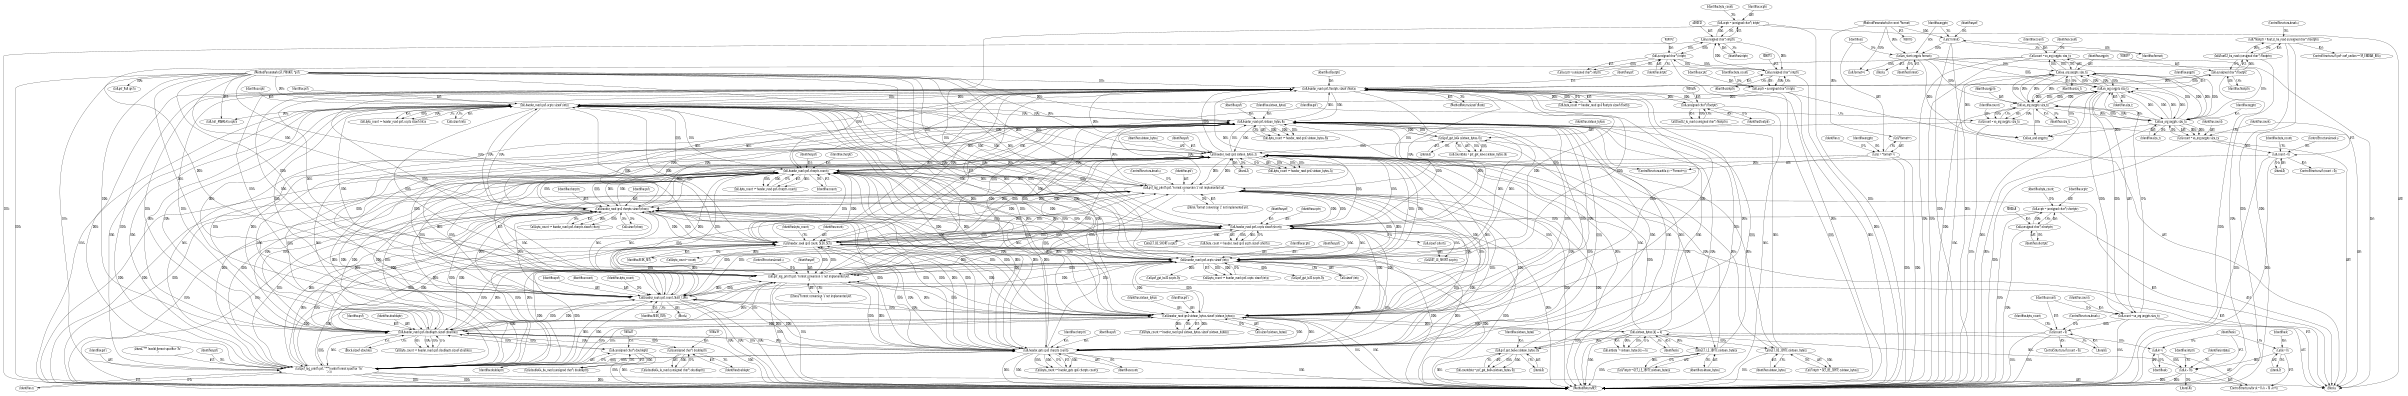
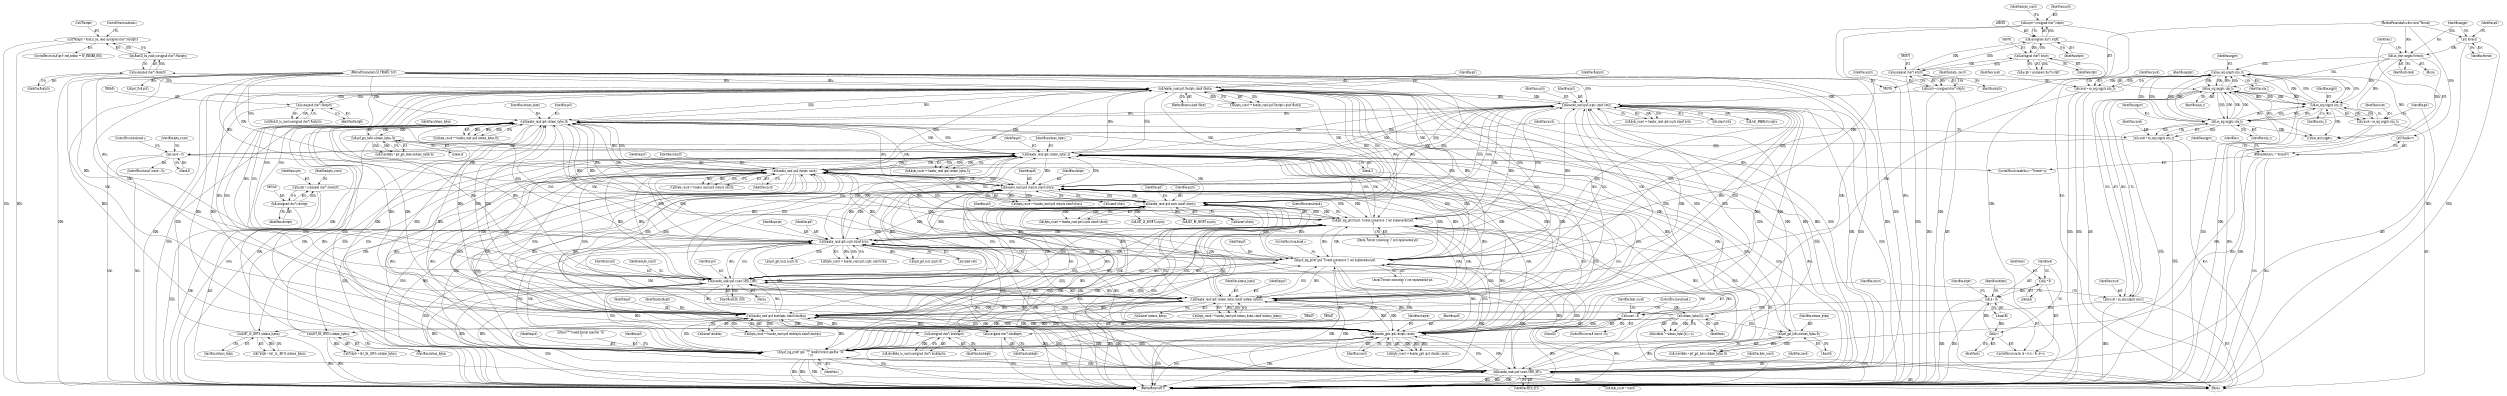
node "(Call,*floatptr)": added
node "(MethodParameterIn,for const *format)": label "(MethodParameterIn,for const *format)" -> "(MethodParameterIn,char const *format)"
node "1000397": removed
node "(Call,format++)": removed
edge "(MethodParameterIn,SF_PRIVATE *psf)" -> "(Call,GET_MARKER (ucptr))": now "(MethodParameterIn,SF_PRIVATE *psf)" -> "1000115"
edge "(Call,header_read (psf, sixteen_bytes, 8))" -> "(Call,psf_get_le64 (sixteen_bytes, 0))": now "(Literal,3)" -> "(Call,psf_get_le64 (sixteen_bytes, 0))"
node "(Call,*format++)": label "(Call,*format++)" -> "(Call,*double++)"
edge "(Call,header_read (psf, charptr, count))" -> "(Call,header_read (psf, floatptr, sizeof (float)))": added, label "DDG:"
edge "(Call,header_read (psf, sixteen_bytes, 8))" -> "(Call,header_seek (psf, count, SEEK_SET))": removed, label "DDG:"
node "(Call,c = *format++)": label "(Call,c = *format++)" -> "(MethodReturn,c = *format++)"
edge "(Call,header_read (psf, ucptr, sizeof (short)))" -> "(Call,header_read (psf, floatptr, sizeof (float)))": added, label "DDG:"
edge "(Call,header_seek (psf, count, SEEK_CUR))" -> "(Call,header_read (psf, sixteen_bytes, 3))": label "AST: " -> "DDG: "
edge "(Call,sizeof (short))" -> "(Call,GET_LE_SHORT (ucptr))": now "(Call,sizeof (short))" -> "(Call,header_read (psf, ucptr, sizeof (short)))"
edge "(Call,header_read (psf, doubleptr, sizeof (double)))" -> "(Call,header_read (psf, ucptr, sizeof (short)))": added, label "DDG:"
edge "(Call,header_read (psf, charptr, sizeof (char)))" -> "(Call,header_read (psf, doubleptr, sizeof (double)))": label "DDG: " -> "CFG: "
edge "(Call,header_read (psf, ucptr, sizeof (short)))" -> "(Call,header_read (psf, doubleptr, sizeof (double)))": label "DDG: " -> "AST: "
edge "(Call,header_seek (psf, count, SEEK_CUR))" -> "(Identifier,SEEK_CUR)": label "CFG: " -> "DDG: "
edge "(Literal,16)" -> "(Call,k < 16)": added, label "AST:"
edge "(Call,header_gets (psf, charptr, count))" -> "(Call,header_read (psf, sixteen_bytes, 3))": removed, label "DDG:"
edge "(Call,sixteen_bytes [k] << k)" -> "(Call,k++)": now "(Literal,16)" -> "(Call,k++)"
node "(Block,sizeof (double))": label "(Block,sizeof (double))" -> "(Call,sizeof (double))"
edge "(Call,*intptr = GET_BE_3BYTE (sixteen_bytes))" -> "(Call,GET_BE_3BYTE (sixteen_bytes))": removed, label "CFG:"
edge "(Call,float32_be_read ((unsigned char*) floatptr))" -> "(MethodReturn,RET)": removed, label "DDG:"
node "(Call,double64_be_read ((unsigned char*) doubleptr))": removed
